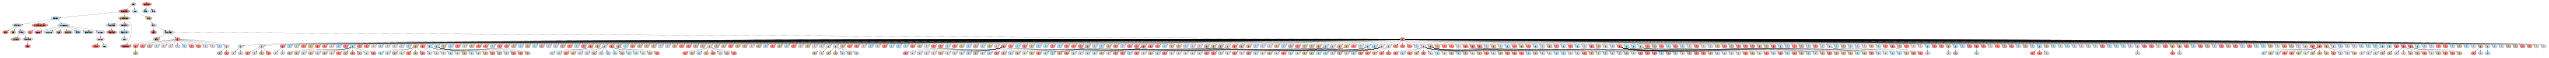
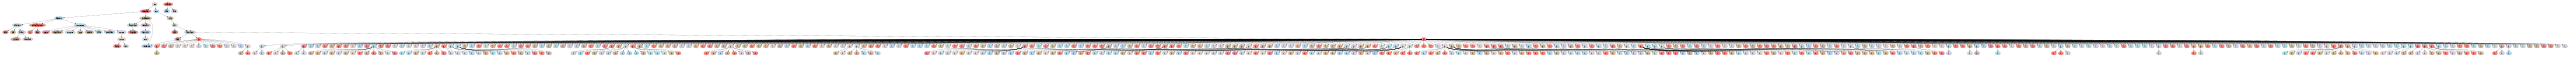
node "inspiration": added
edge "forename" -> "idno": now "publicationStmt" -> "idno"
node "listPerson": fillcolor salmon -> lightblue
